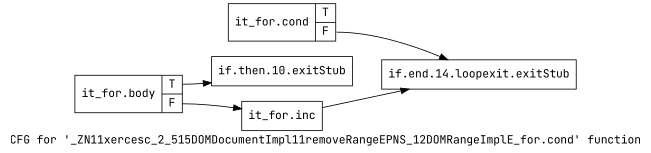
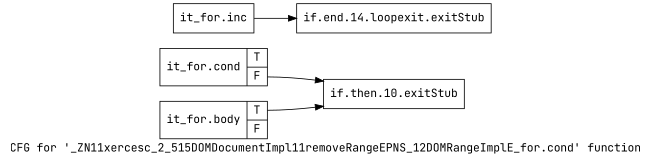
edge "it_for.cond" -> "if.end.14.loopexit.exitStub": now "it_for.cond" -> "if.then.10.exitStub"
edge "it_for.body" -> "it_for.inc": removed
